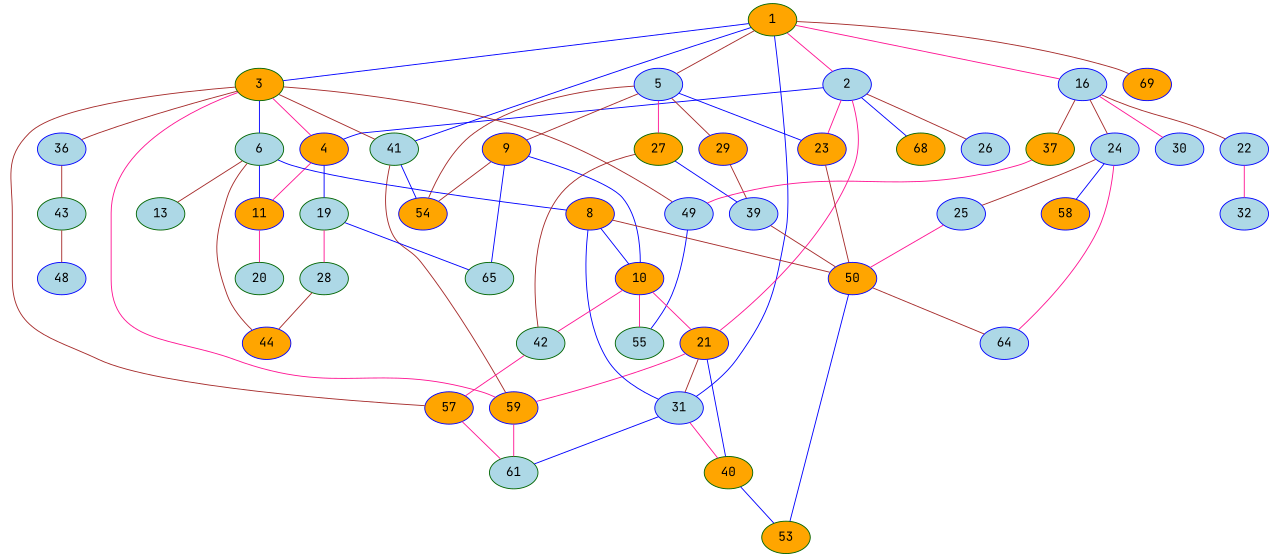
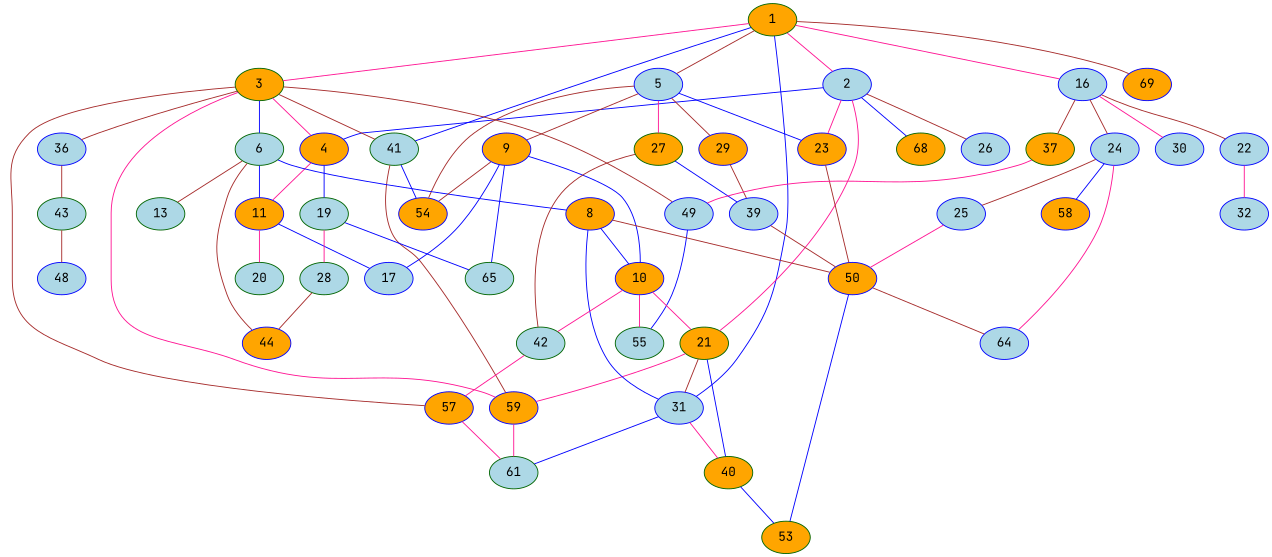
edge "1" -- "3": color blue -> deeppink
node "17": added
node "21": color blue -> darkgreen
